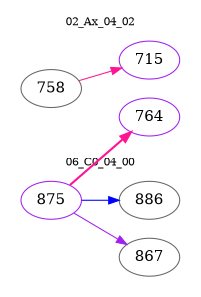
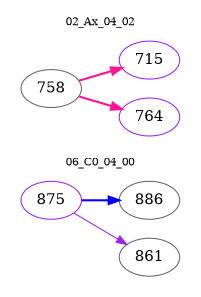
edge "758" -> "715": style solid -> bold
edge "875" -> "764": now "758" -> "764"
edge "875" -> "886": style solid -> bold
node "867": label "867" -> "861"
